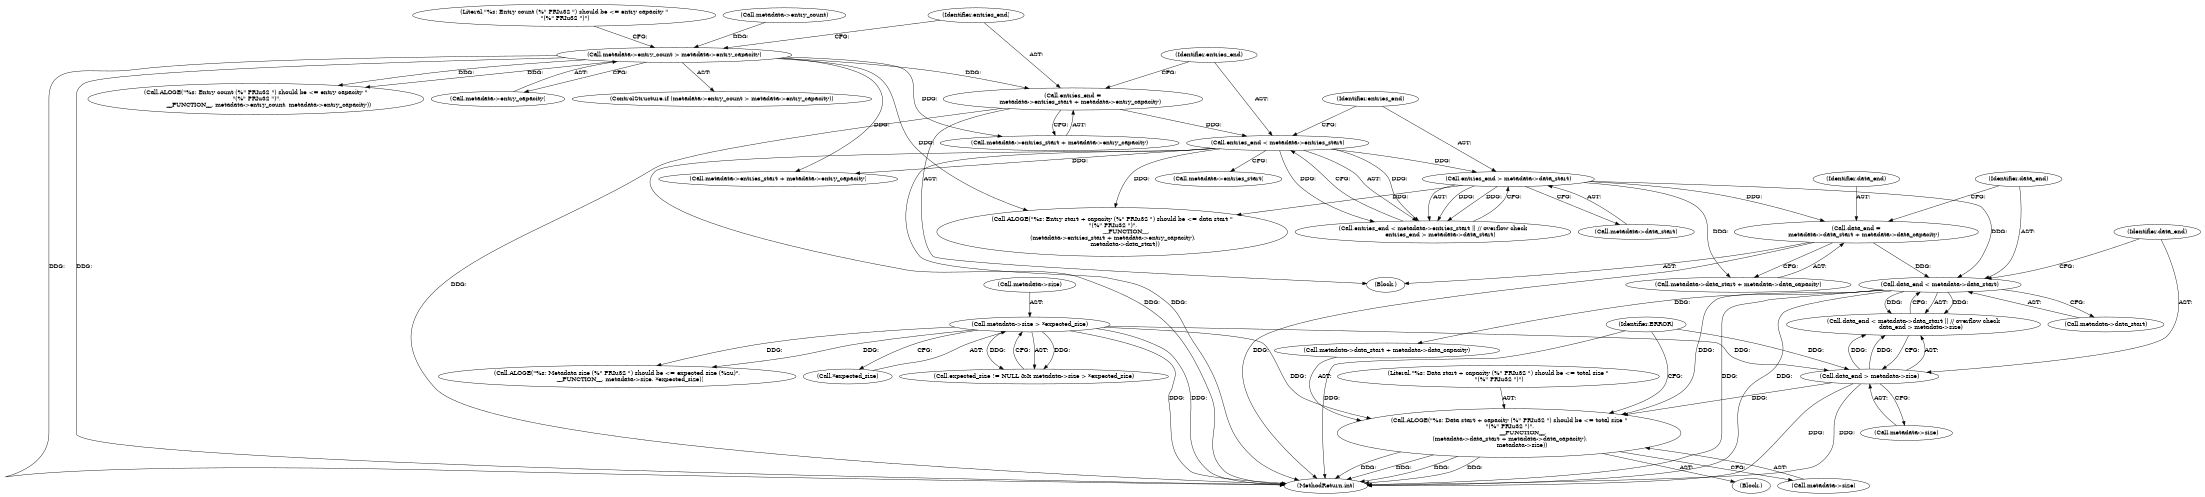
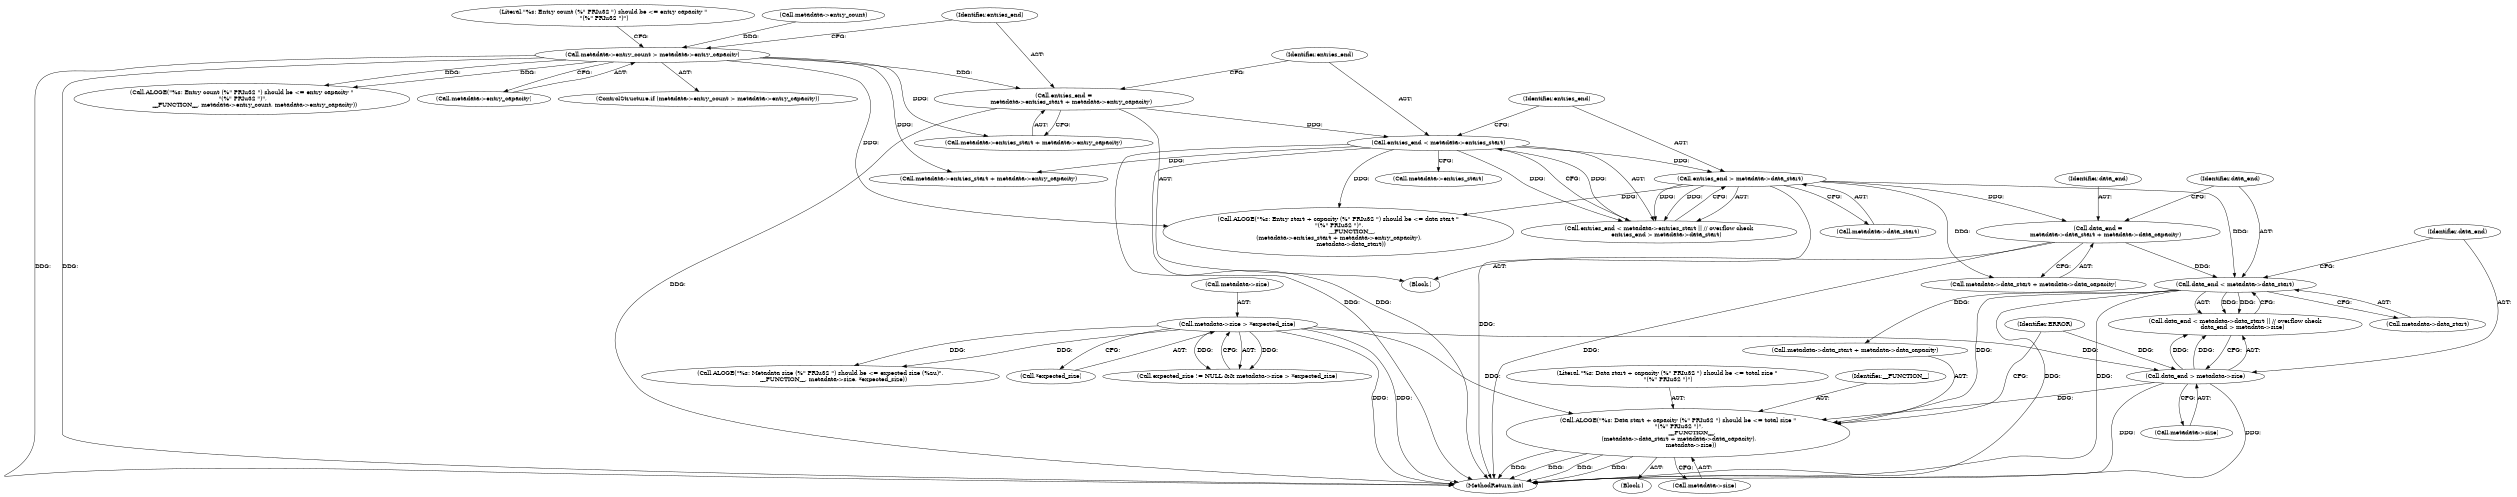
edge "(Identifier,ERROR)" -> "(MethodReturn,int)": now "(Call,entries_end > metadata->data_start)" -> "(MethodReturn,int)"
node "(Identifier,__FUNCTION__)": added
